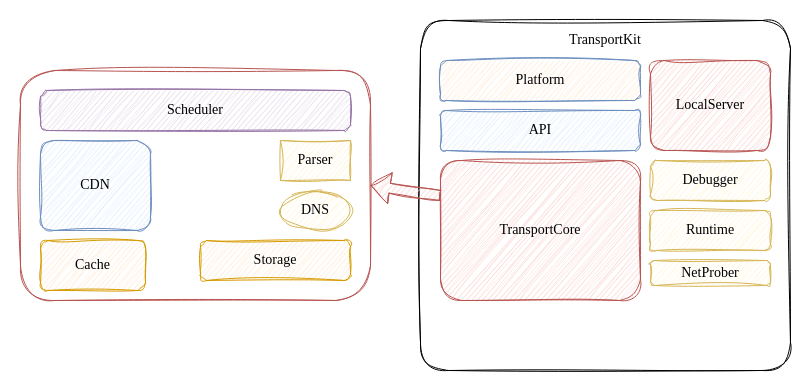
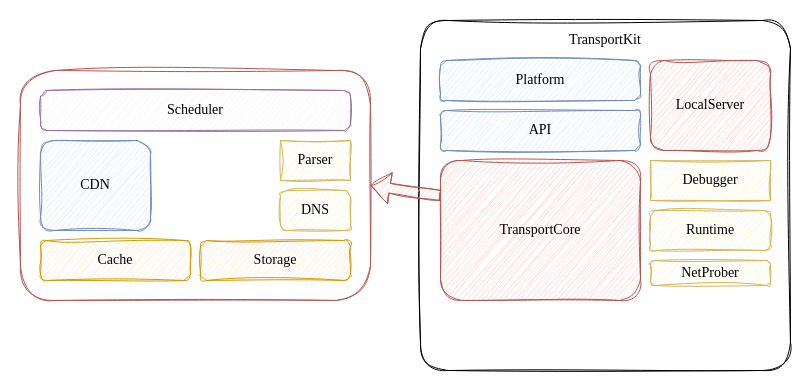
node "Platform": fillcolor #ffe6cc -> #dae8fc
node "Scheduler": fillcolor #e1d5e7 -> #f5f5f5
node "Debugger": shape rounded rectangle -> rectangle
node "DNS": shape ellipse -> rounded rectangle
node "Cache": size 105x50 -> 150x40
